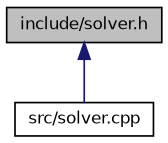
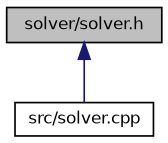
node "include/solver.h": label "include/solver.h" -> "solver/solver.h"
